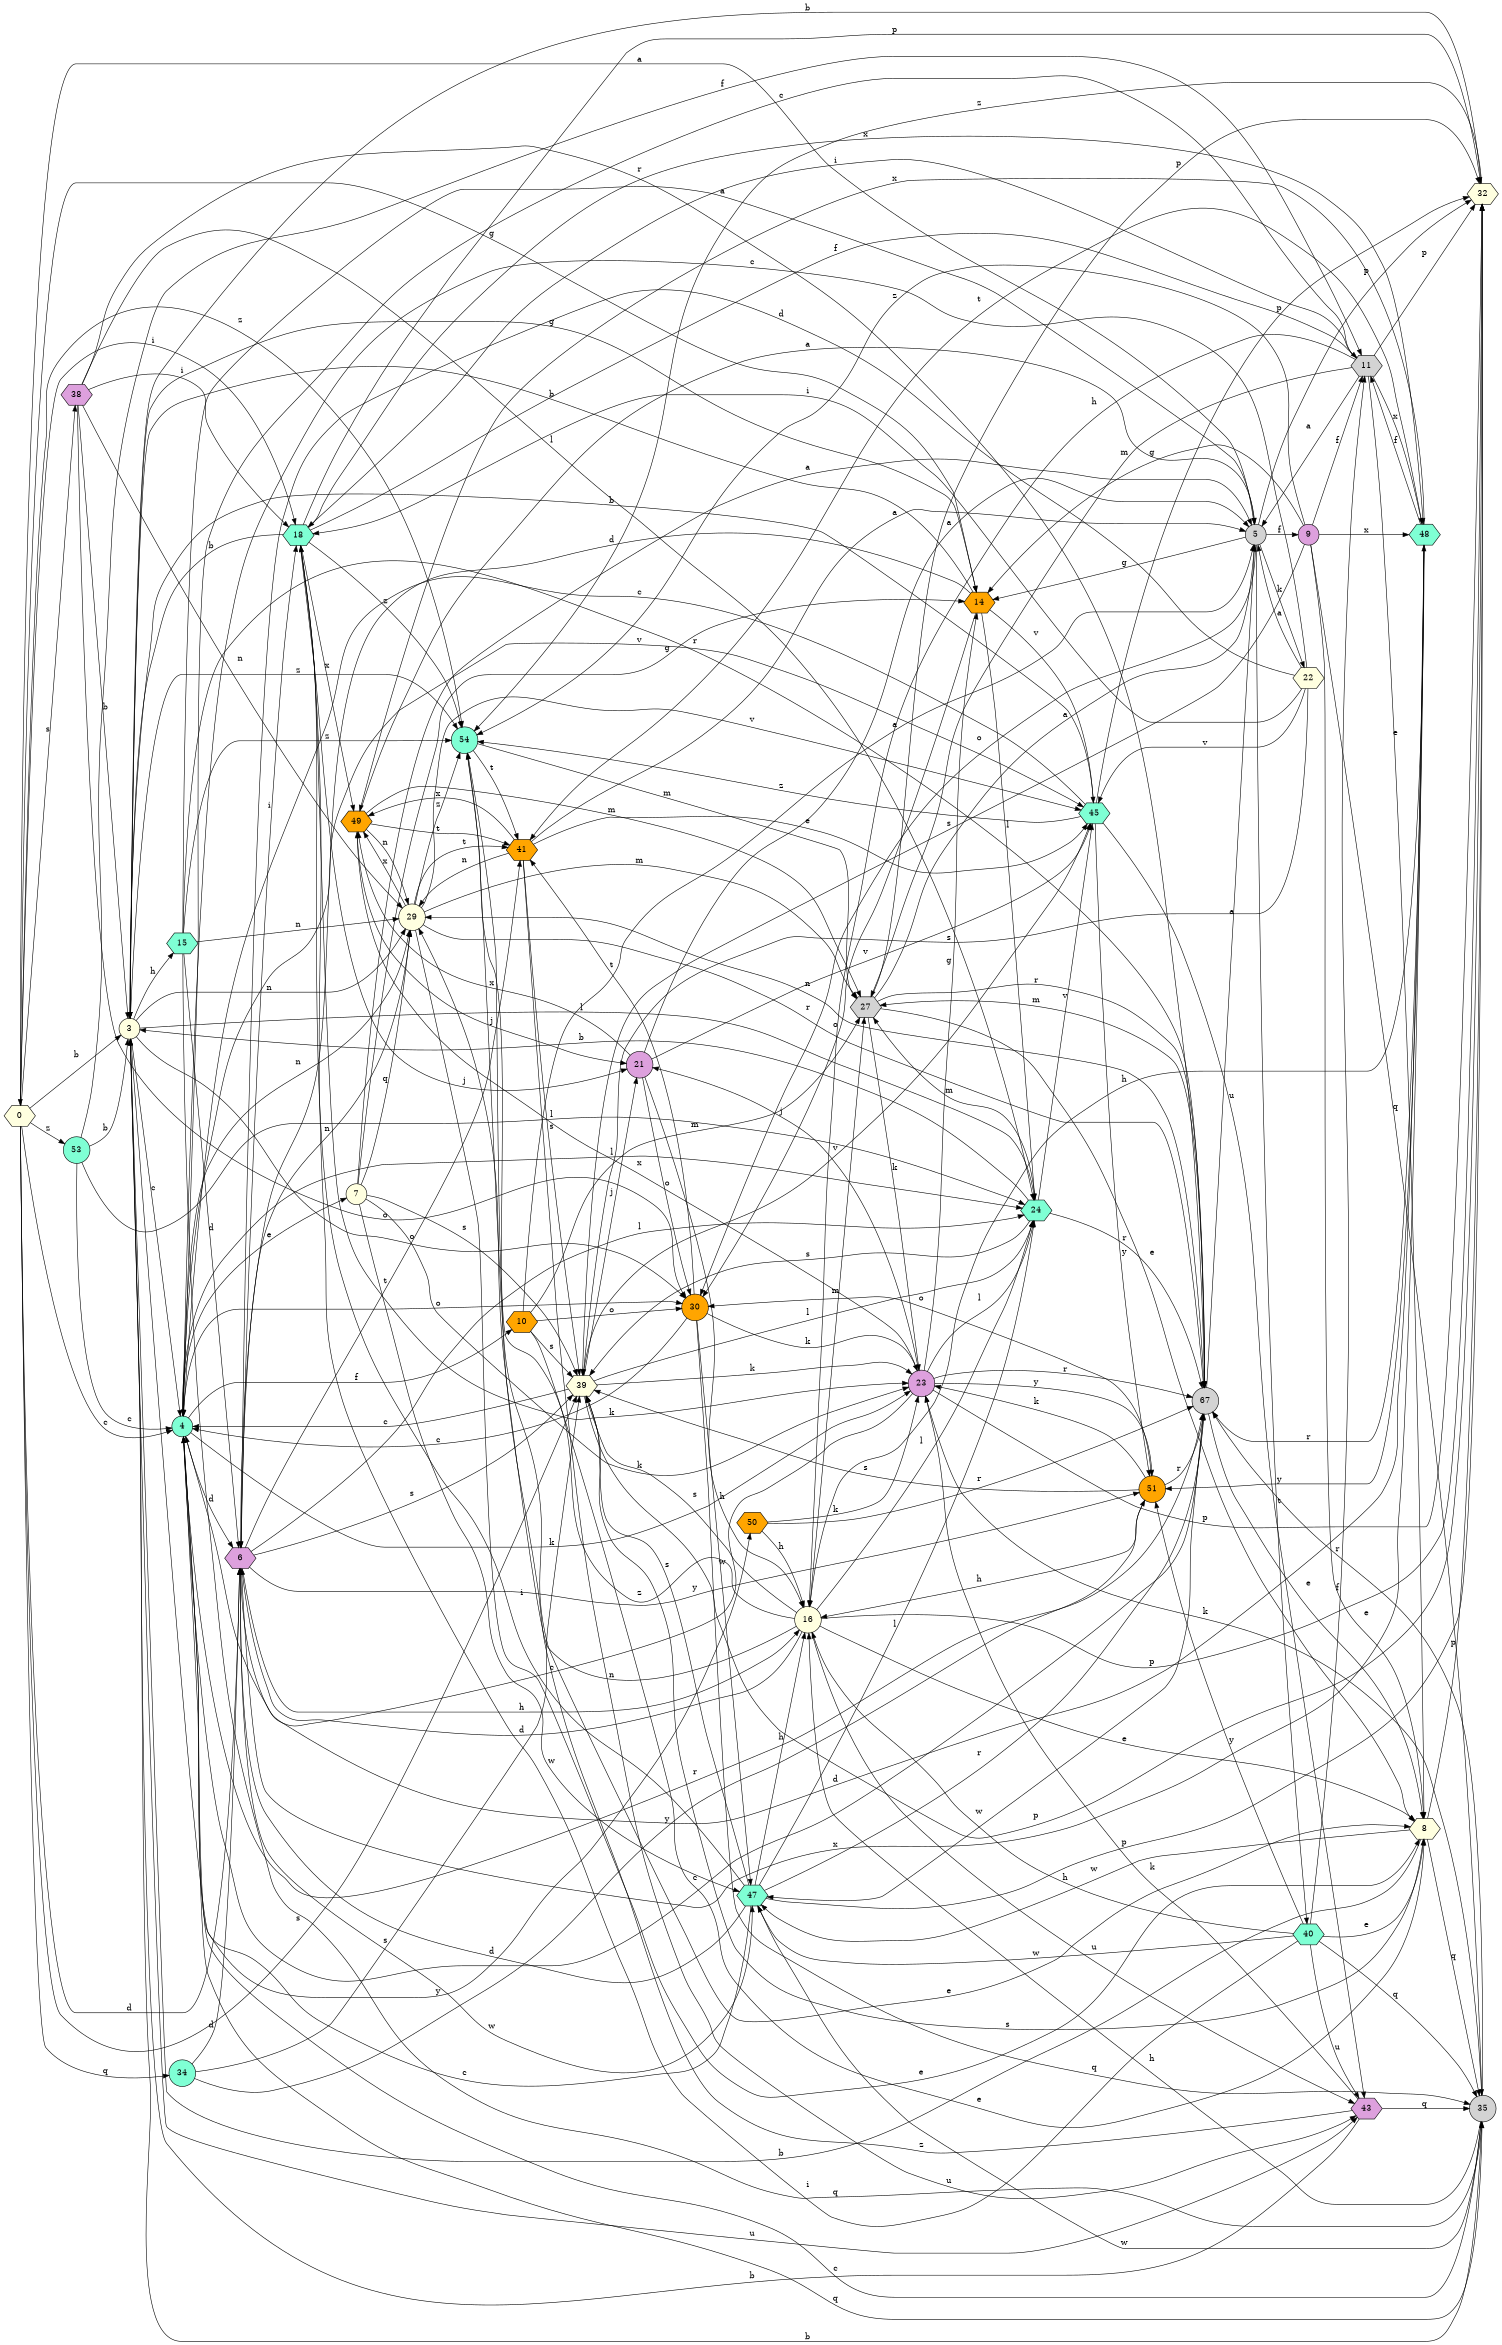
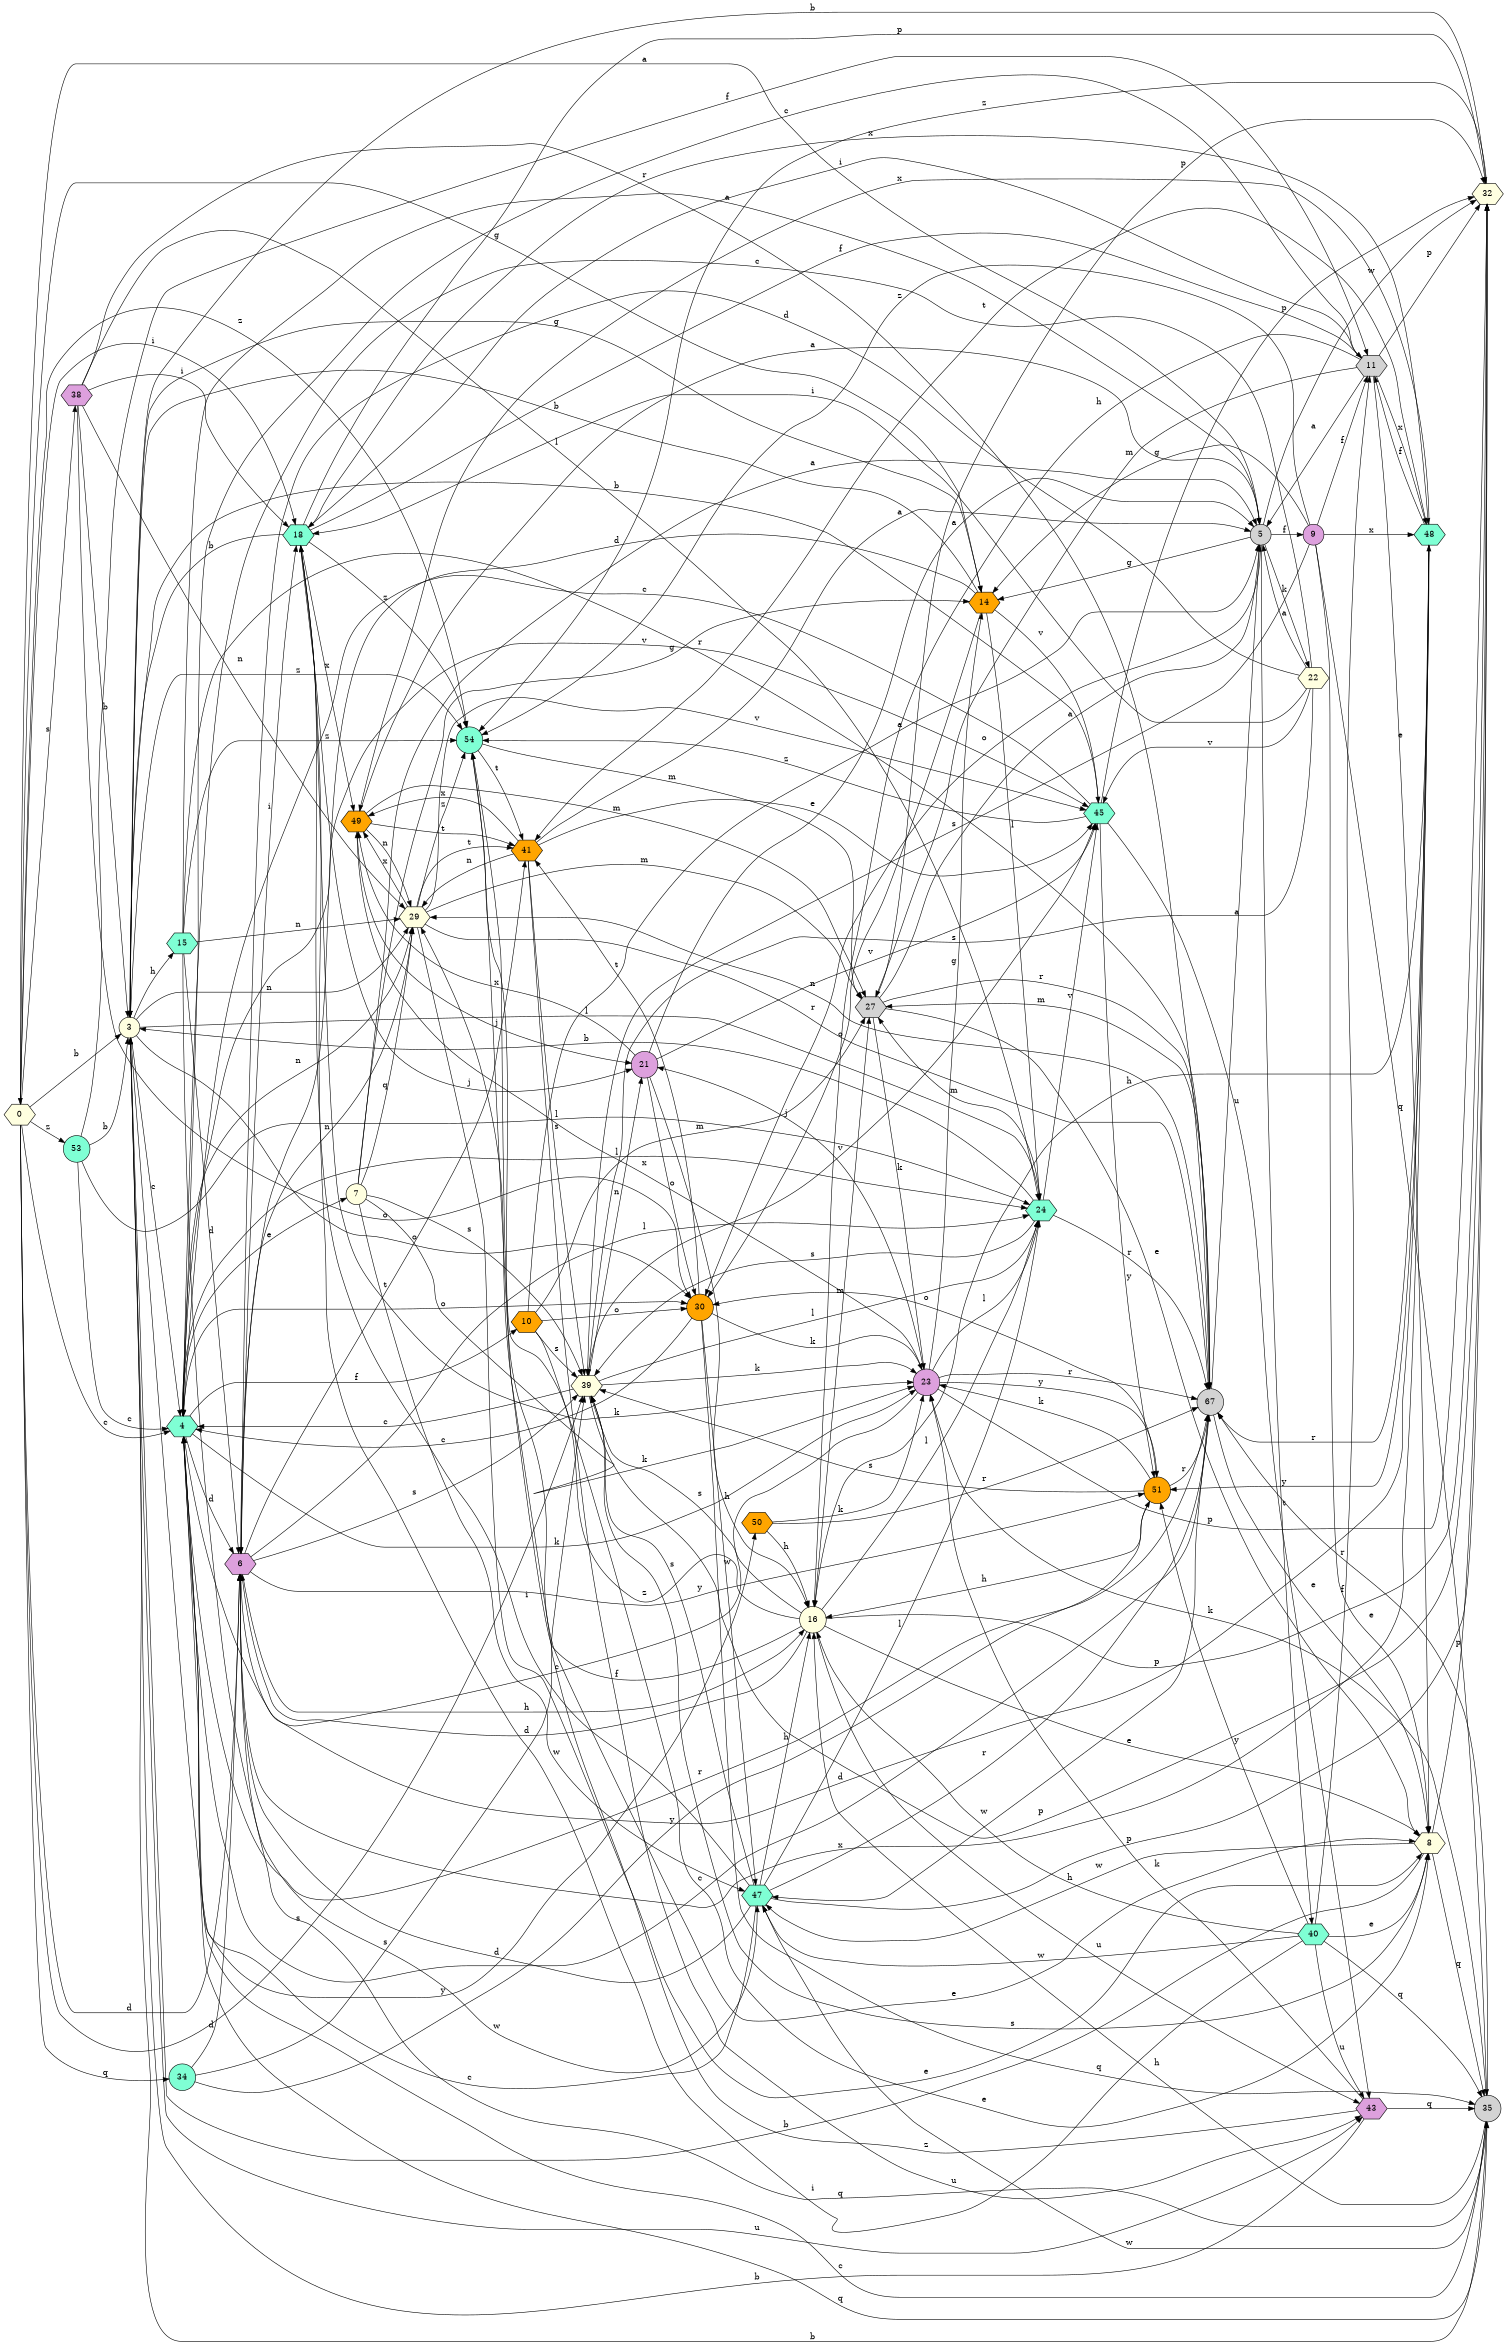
edge "5" -> "32": label "p" -> "w"
node "29": shape circle -> hexagon
edge "39" -> "21": label "j" -> "n"
node "4": shape circle -> hexagon
edge "16" -> "29": label "n" -> "f"
